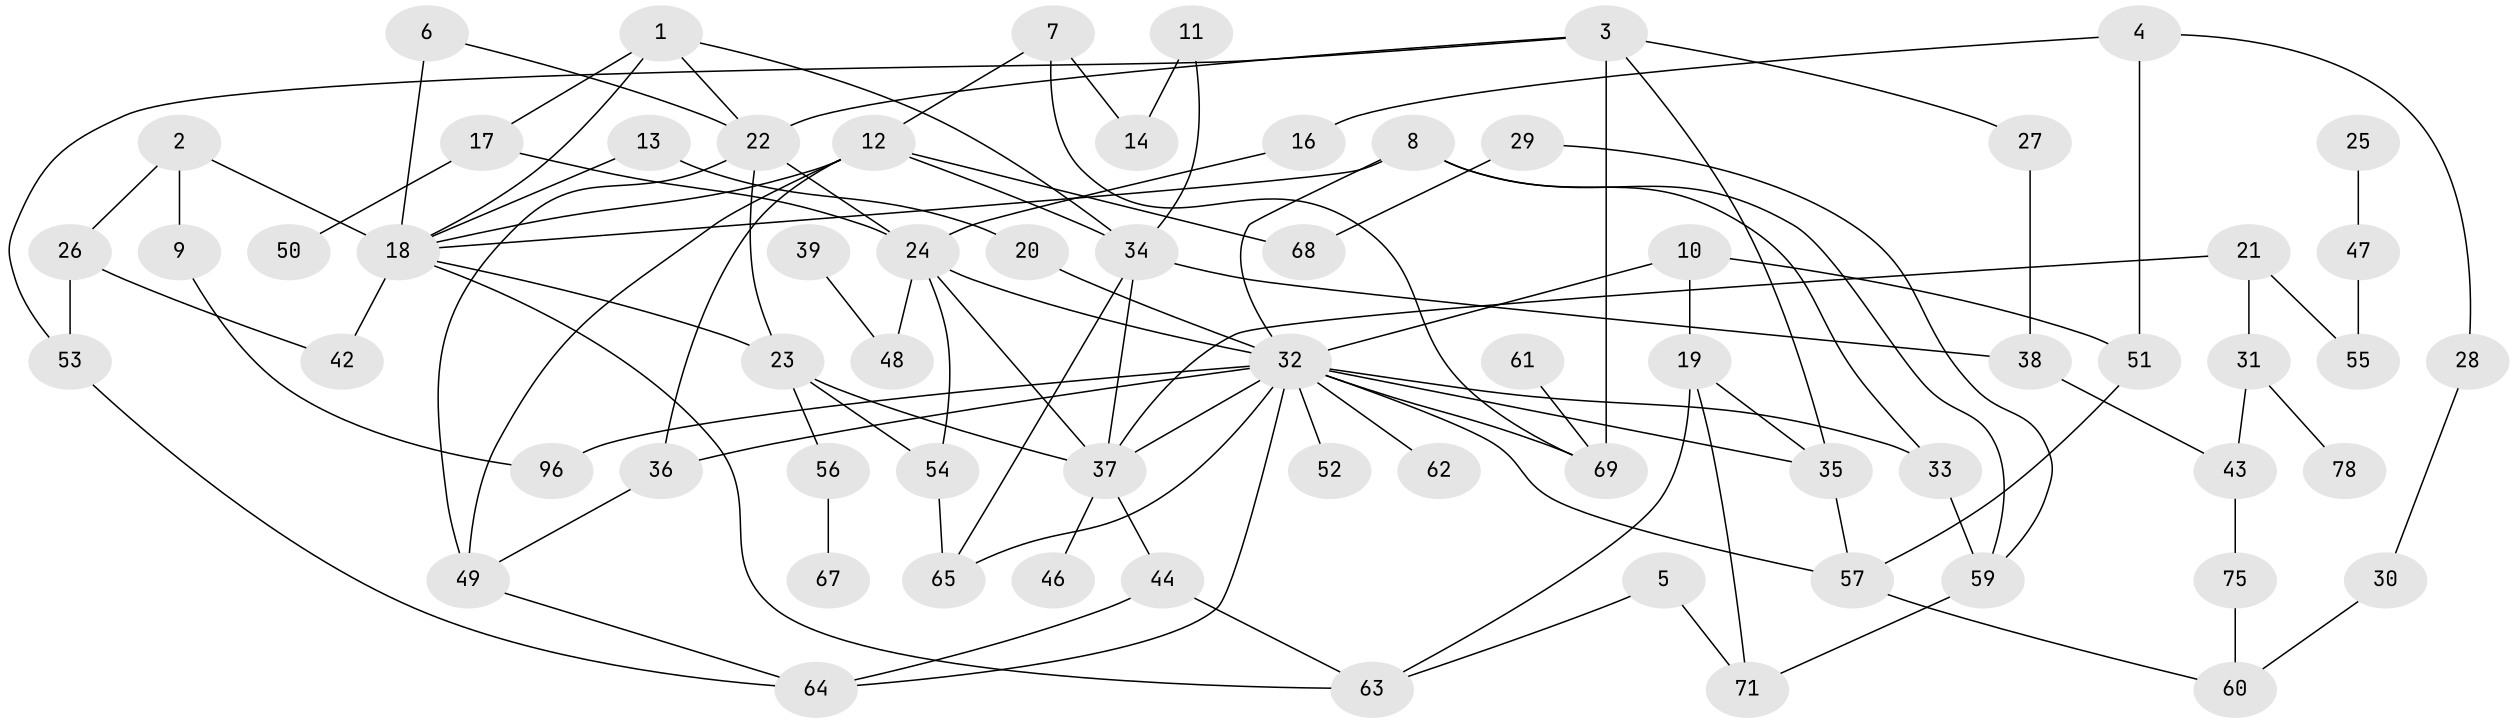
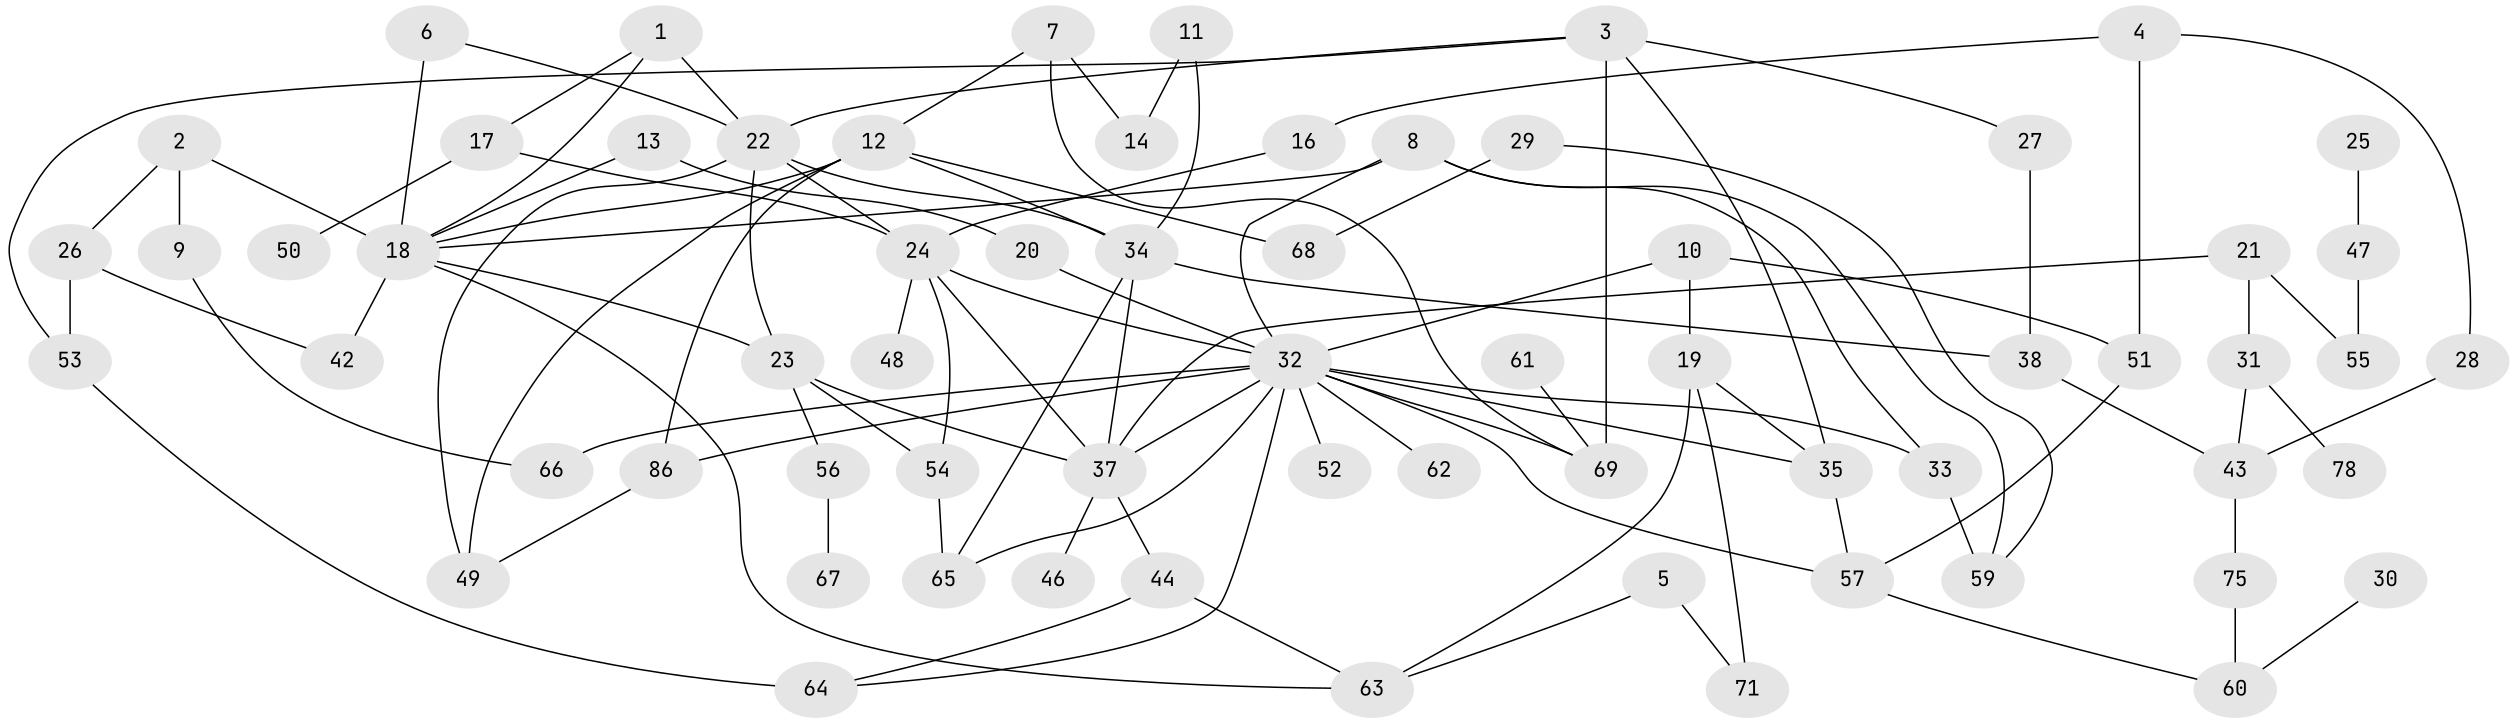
edge "1" -- "34": now "22" -- "34"
node "39": removed
node "96": label "96" -> "66"
node "36": label "36" -> "86"
edge "28" -- "30": now "28" -- "43"
edge "49" -- "64": removed
edge "59" -- "71": removed
